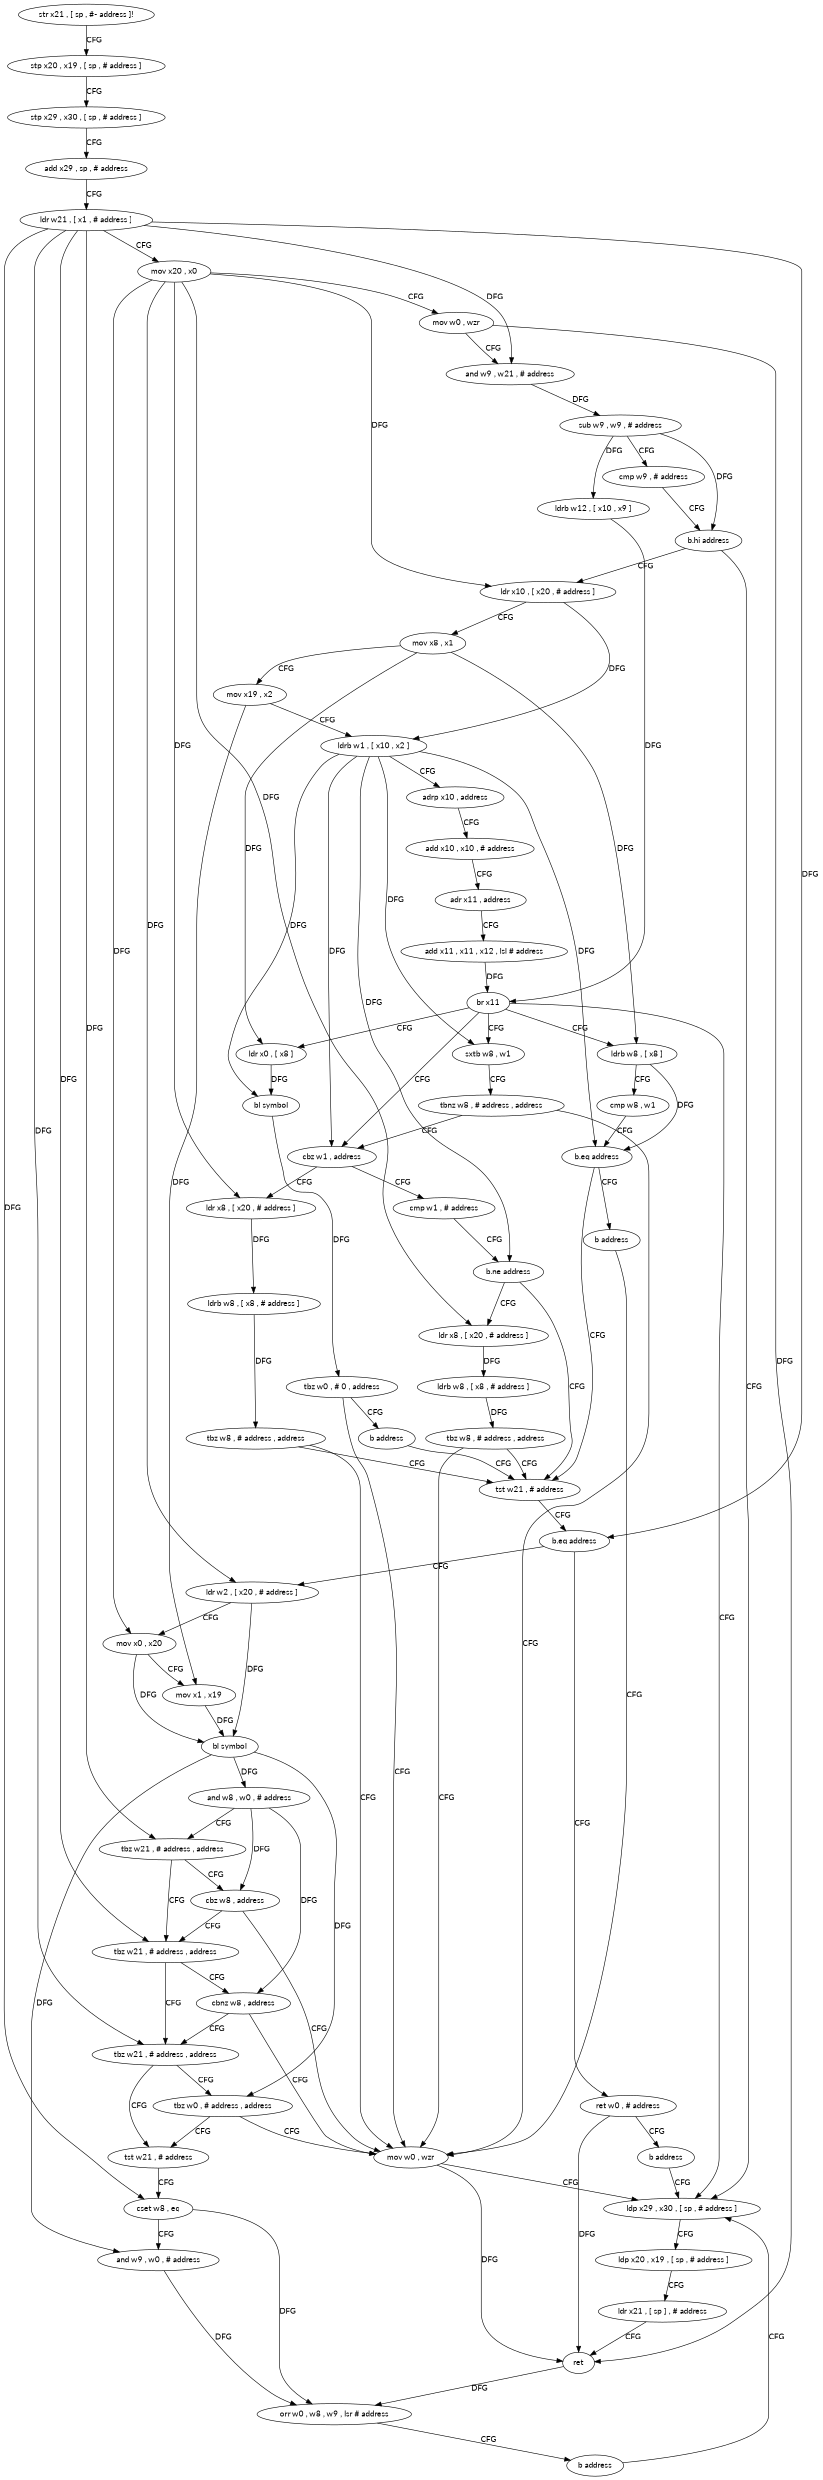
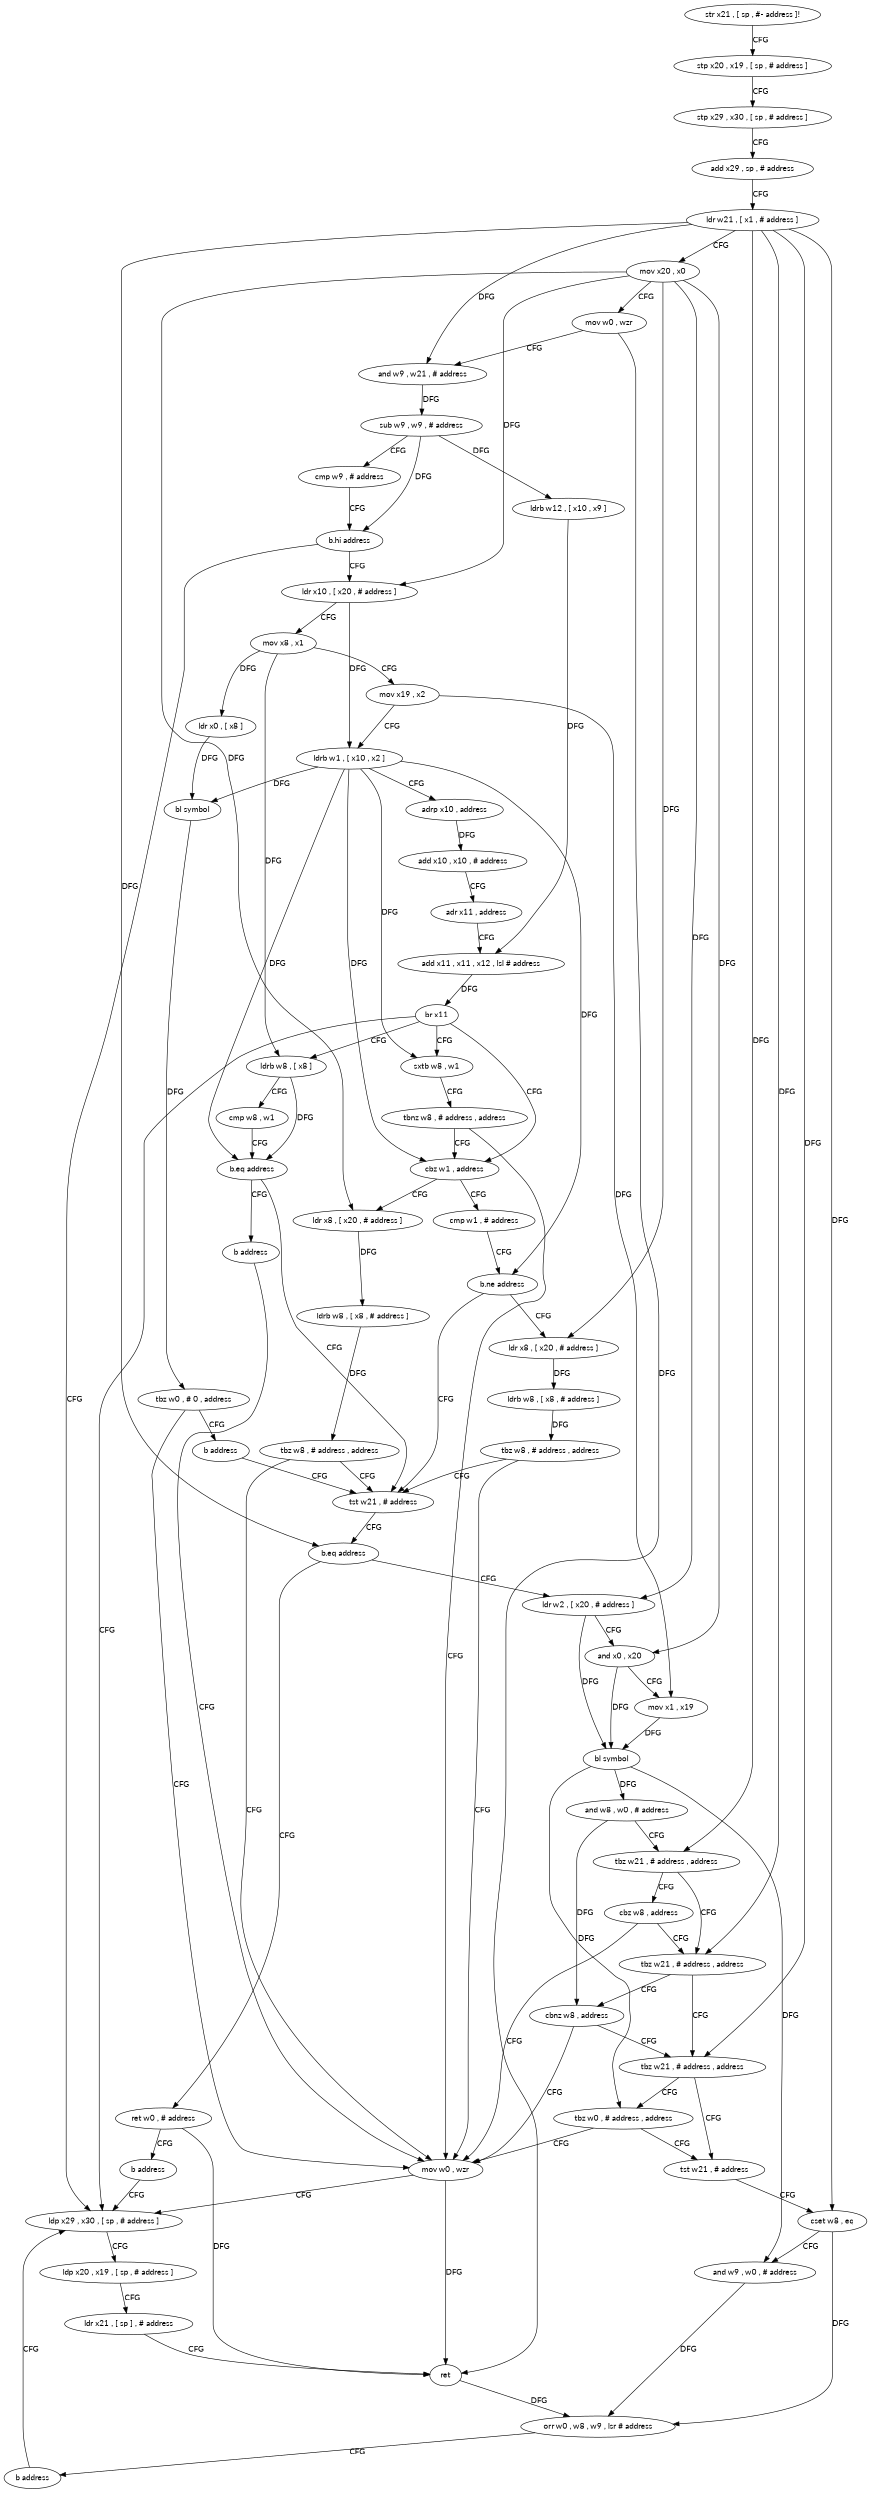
edge "ldrb w12 , [ x10 , x9 ]" -> "br x11": now "ldrb w12 , [ x10 , x9 ]" -> "add x11 , x11 , x12 , lsl # address"
edge "adrp x10 , address" -> "add x10 , x10 , # address": label "CFG" -> "DFG"
edge "br x11" -> "ldr x0 , [ x8 ]": removed, label "CFG"
node "mov x0 , x20": label "mov x0 , x20" -> "and x0 , x20"
edge "and w8 , w0 , # address" -> "cbz w8 , address": removed, label "DFG"
